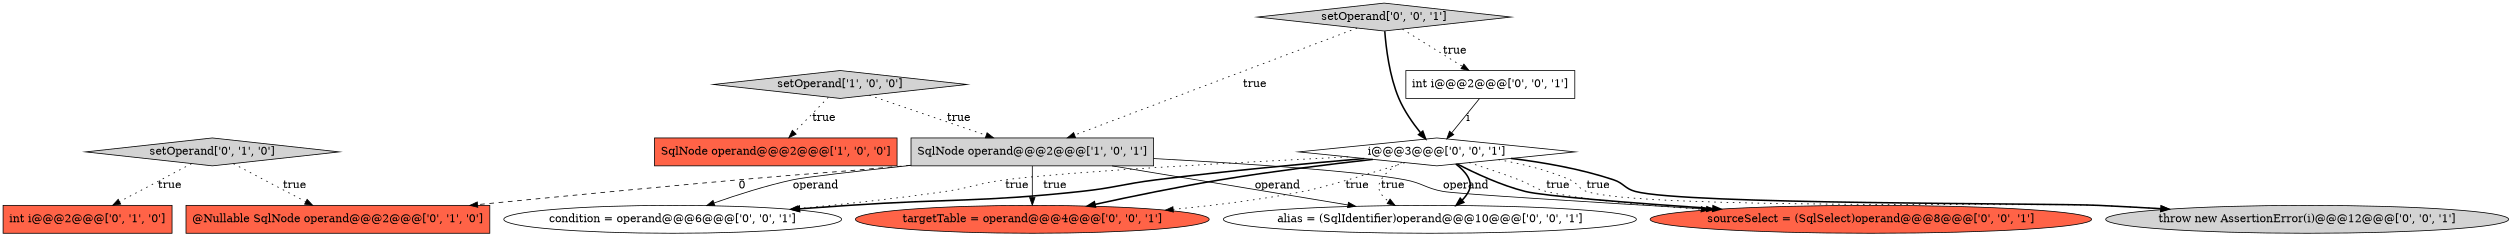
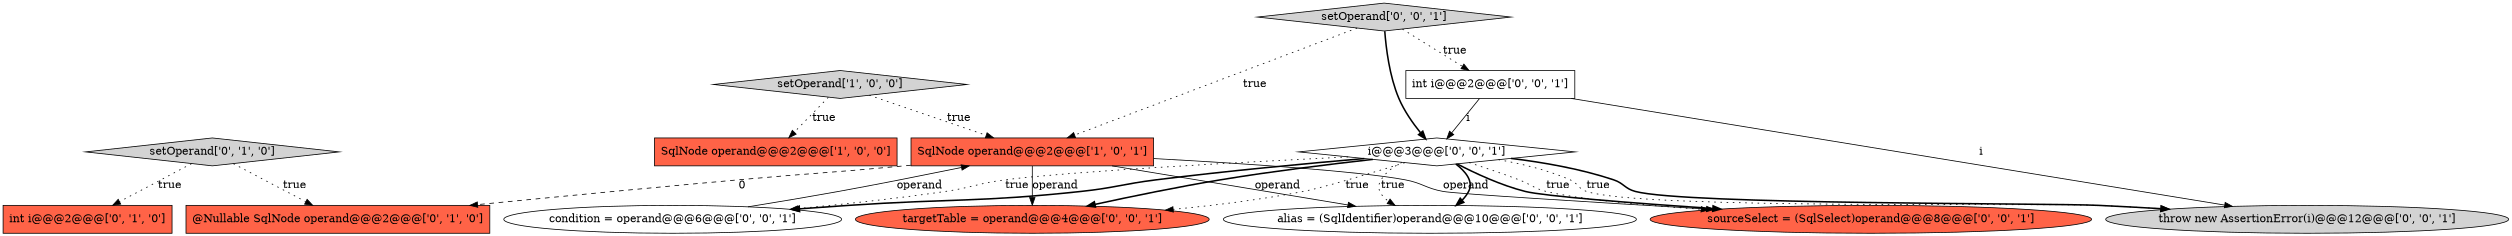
node "SqlNode operand@@@2@@@['1', '0', '1']": fillcolor lightgray -> tomato
edge "int i@@@2@@@['0', '0', '1']" -> "throw new AssertionError(i)@@@12@@@['0', '0', '1']": added, label "i"
edge "SqlNode operand@@@2@@@['1', '0', '1']" -> "condition = operand@@@6@@@['0', '0', '1']": reversed
edge "SqlNode operand@@@2@@@['1', '0', '1']" -> "targetTable = operand@@@4@@@['0', '0', '1']": label "true" -> "operand"
